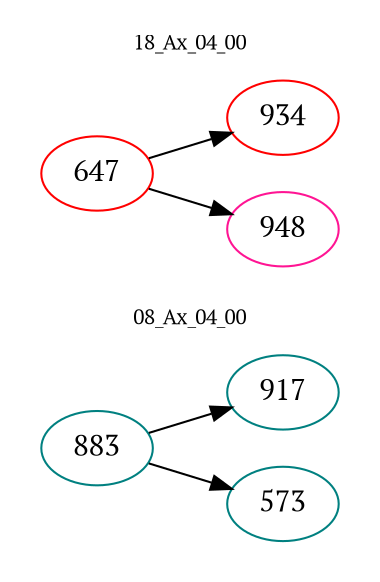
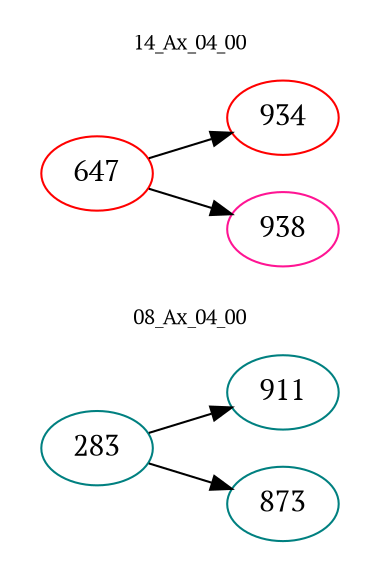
cluster "18_Ax_04_00": label "18_Ax_04_00" -> "14_Ax_04_00"
node "948": label "948" -> "938"
node "917": label "917" -> "911"
node "883": label "883" -> "283"
node "573": label "573" -> "873"
